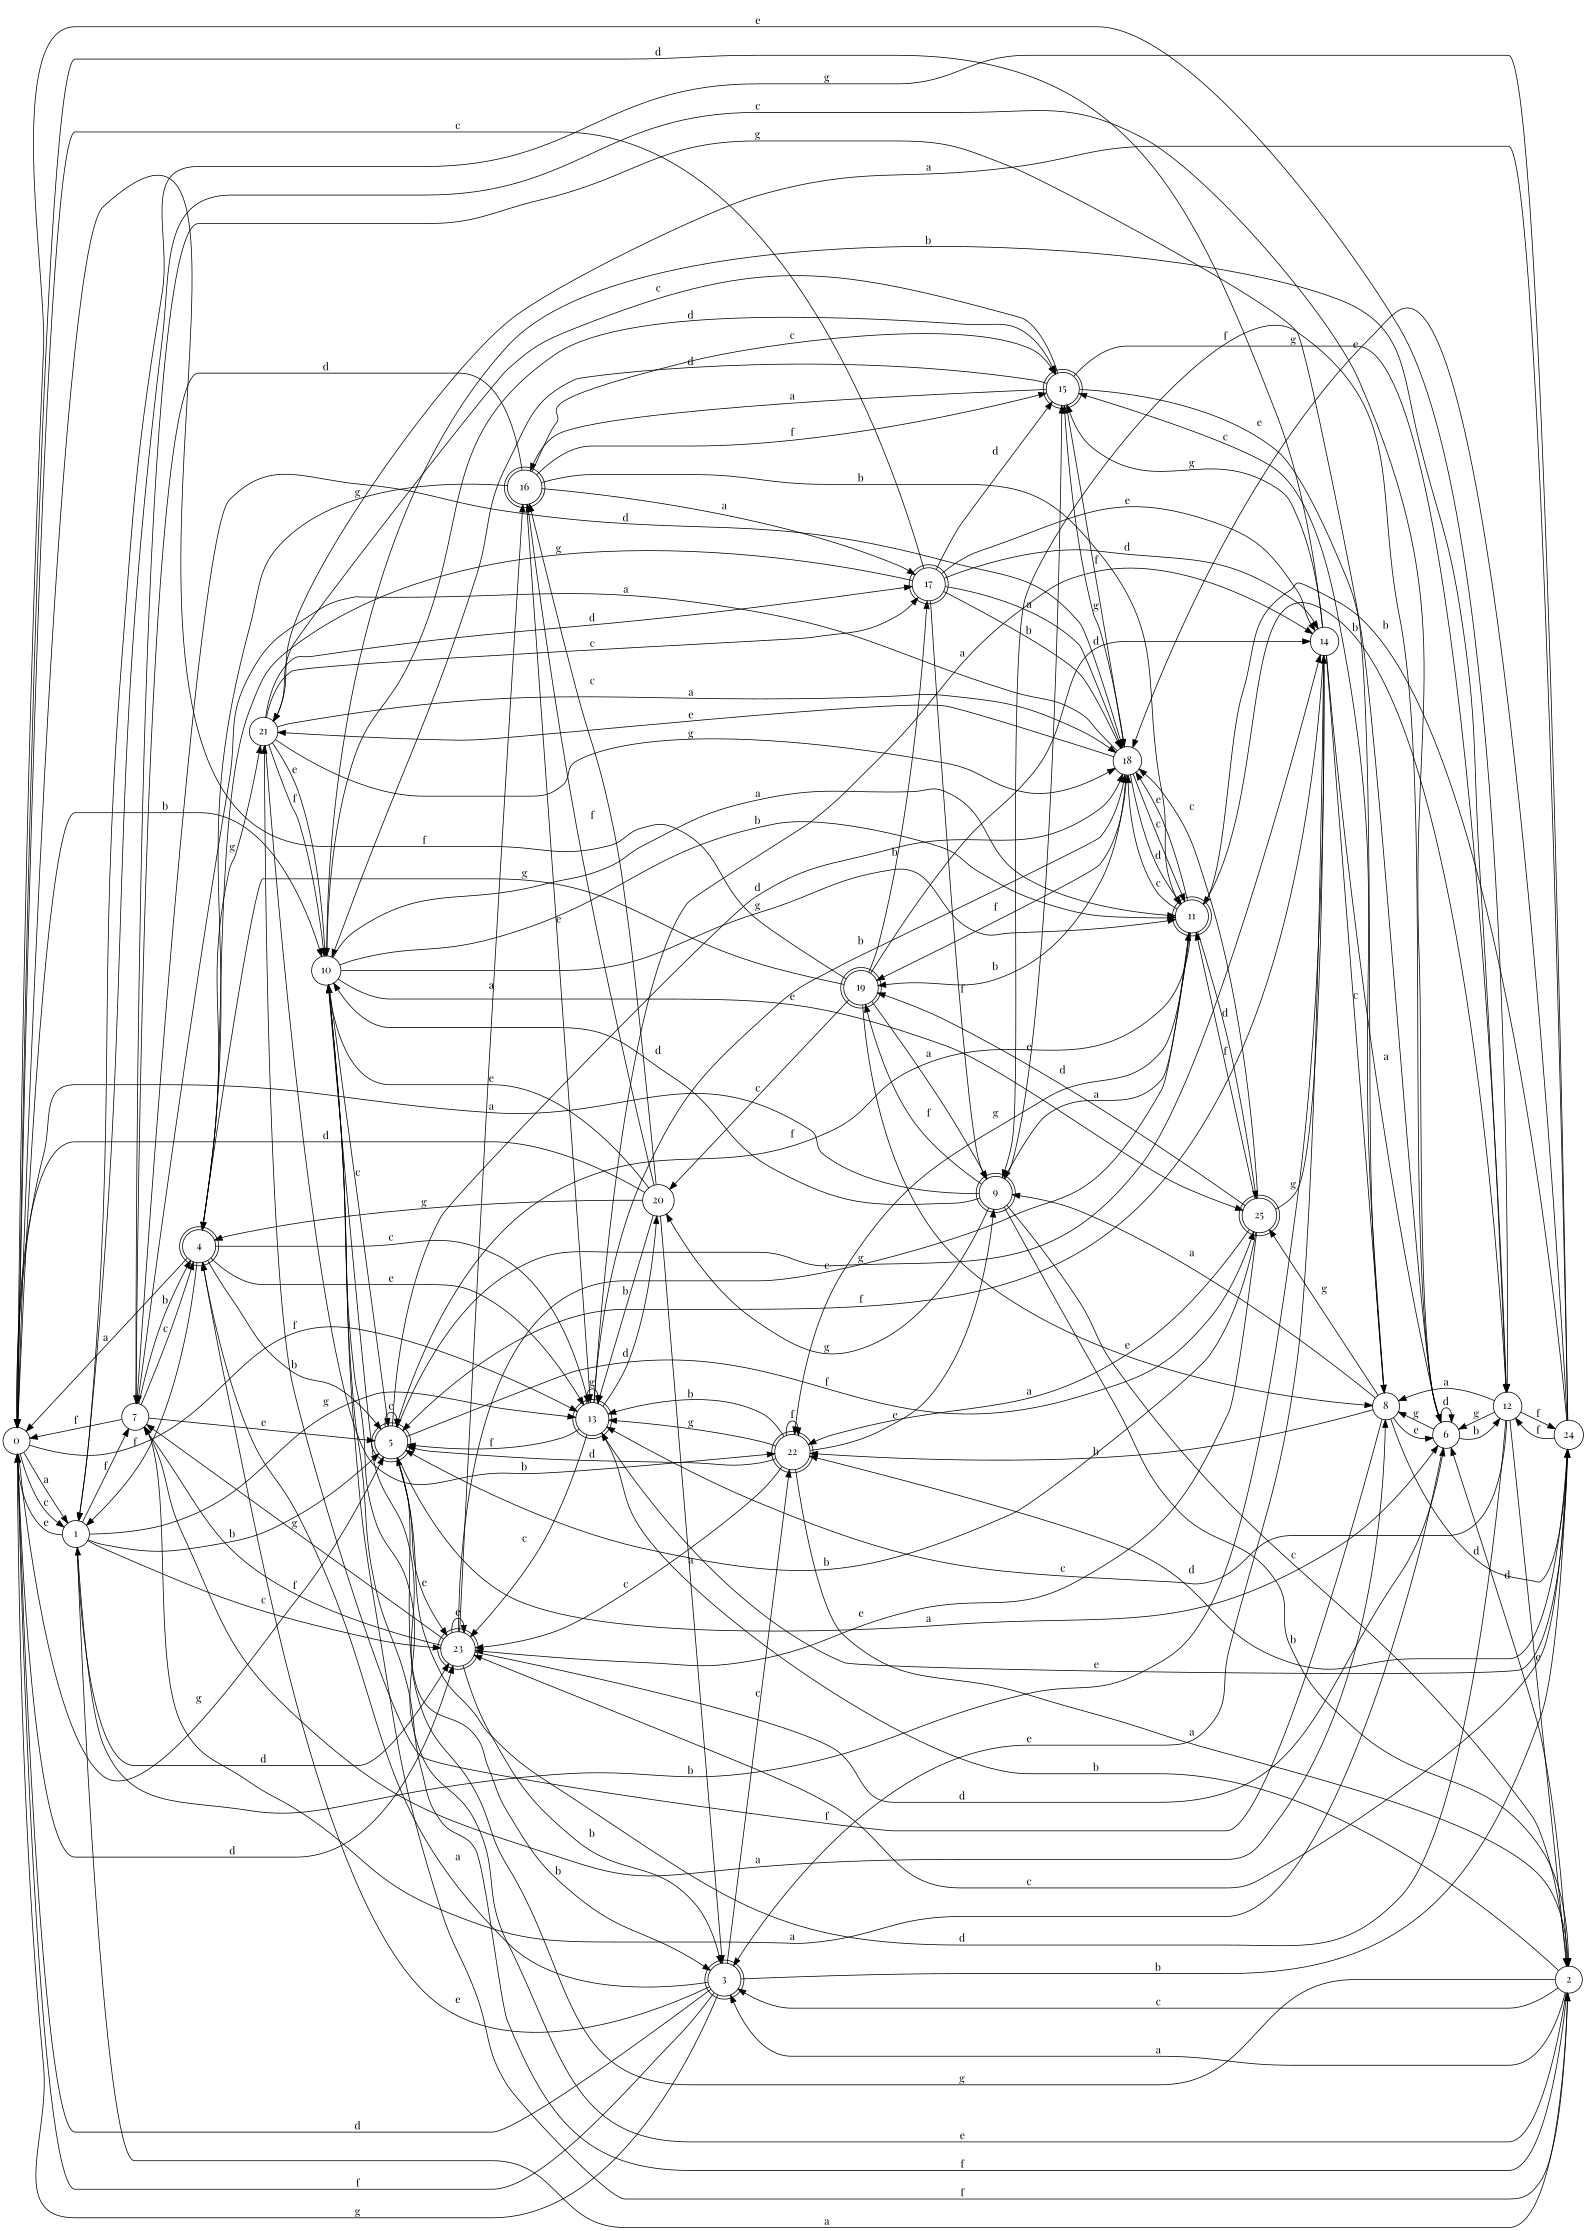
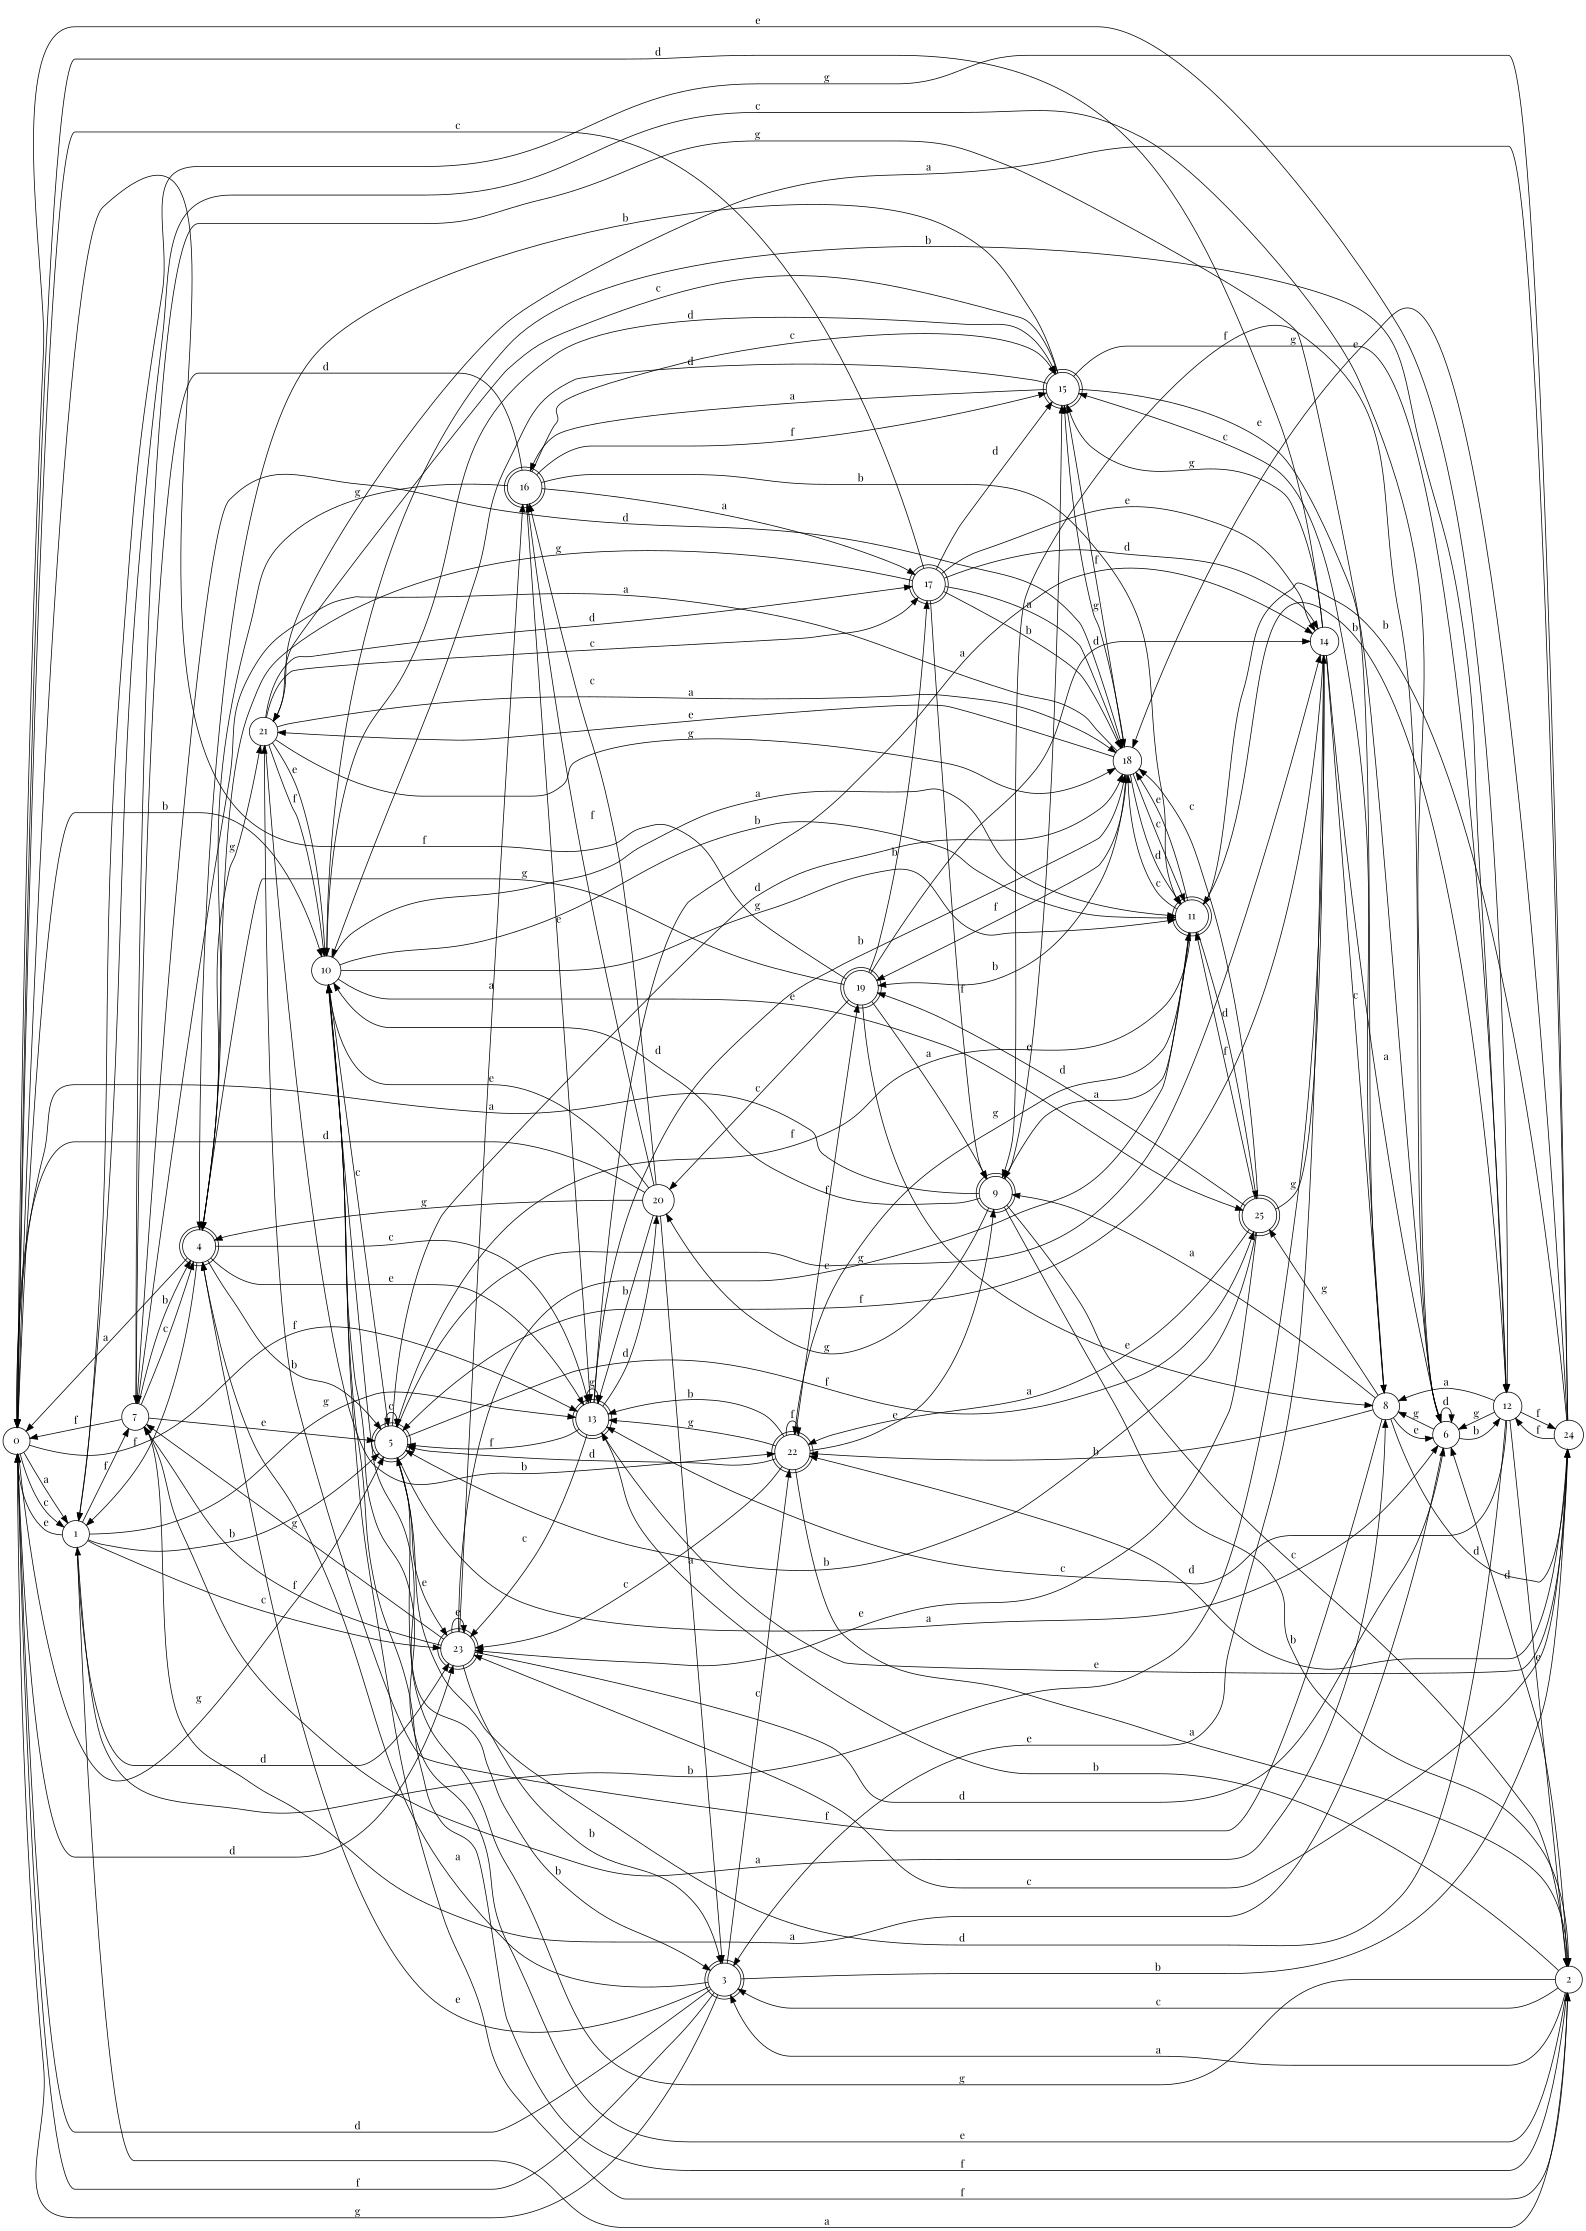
edge "15" -> "4": added, label "b"
edge "9" -> "19": now "22" -> "19"
